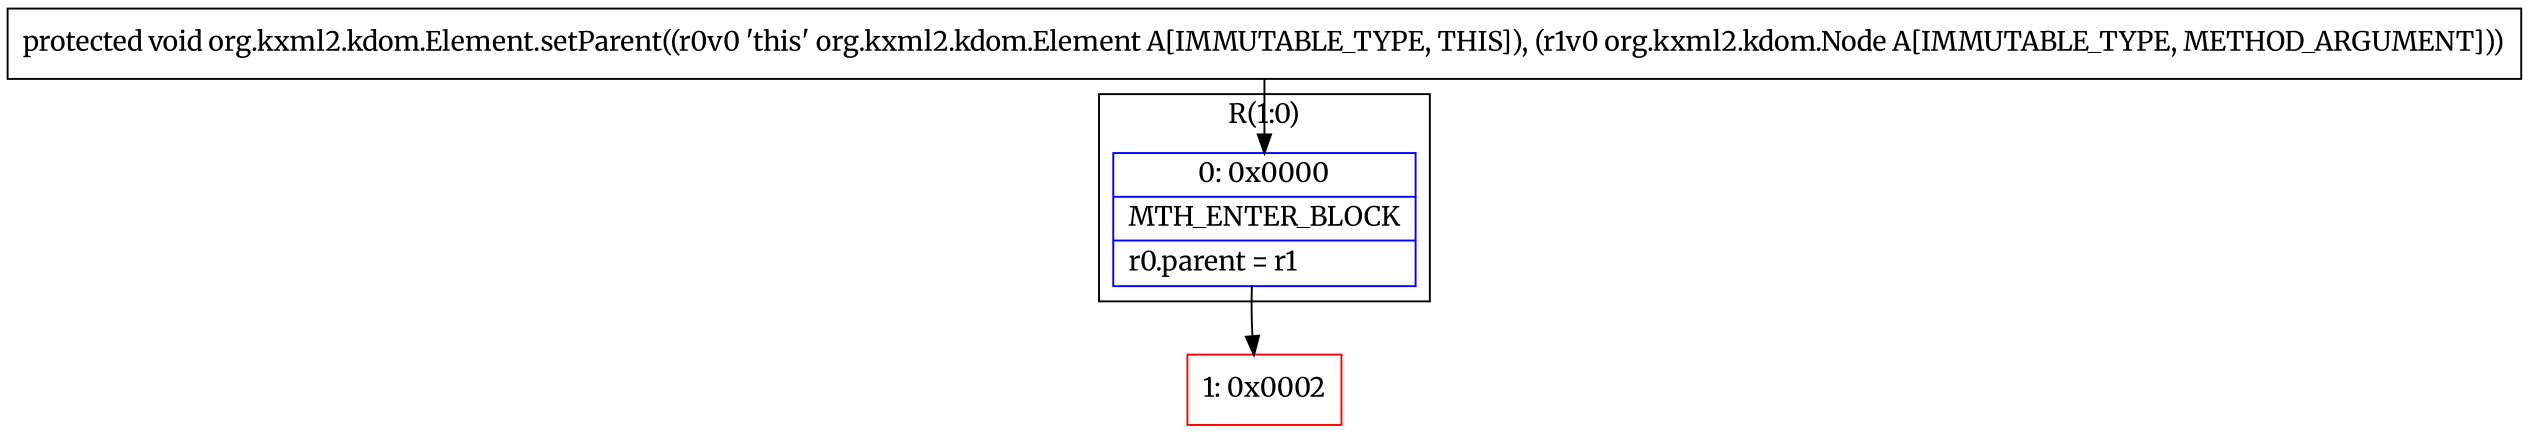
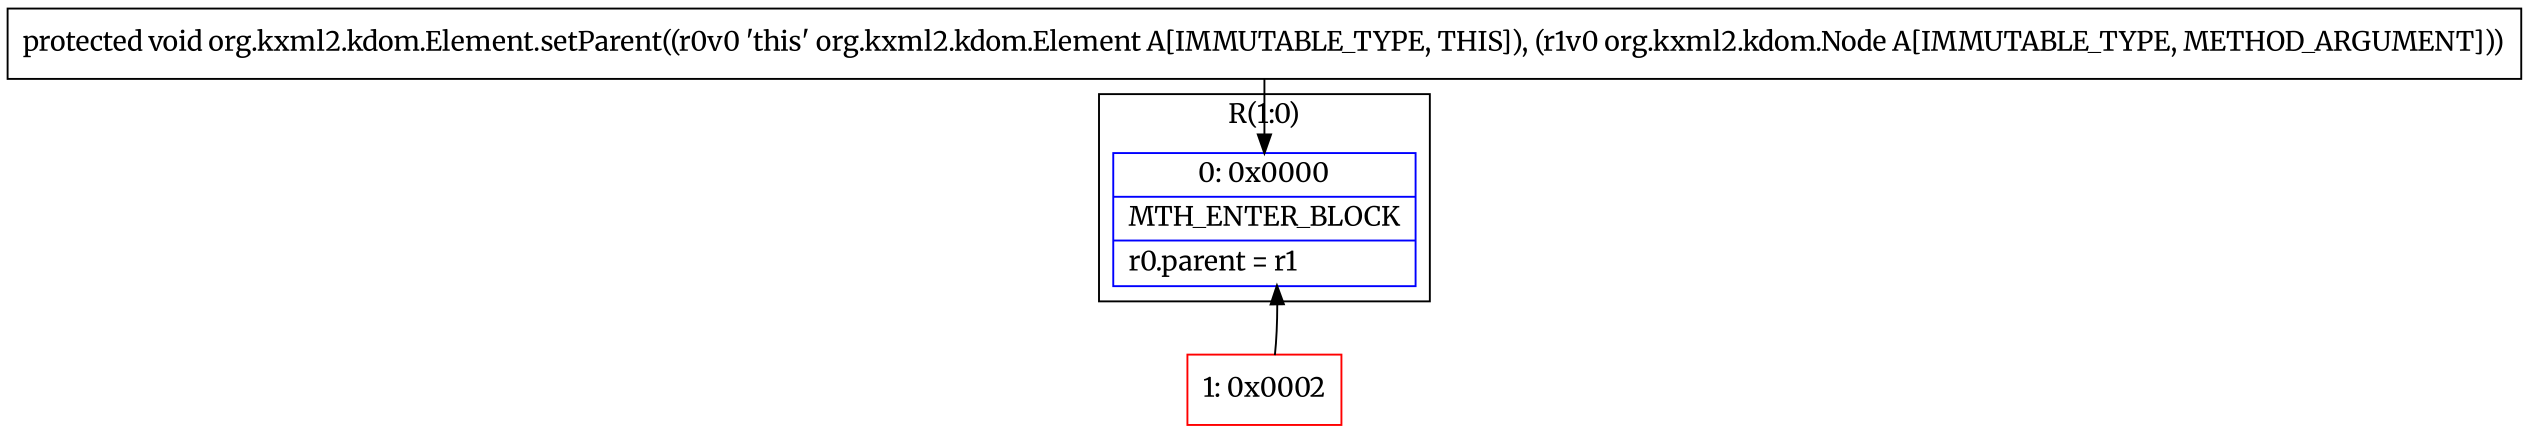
edge "0: 0x0000" -> "1: 0x0002": reversed
